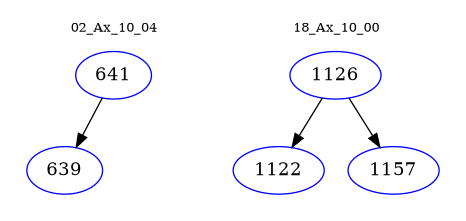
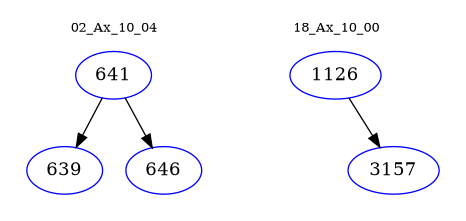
node "646": added
node "1122": removed
node "1157": label "1157" -> "3157"
